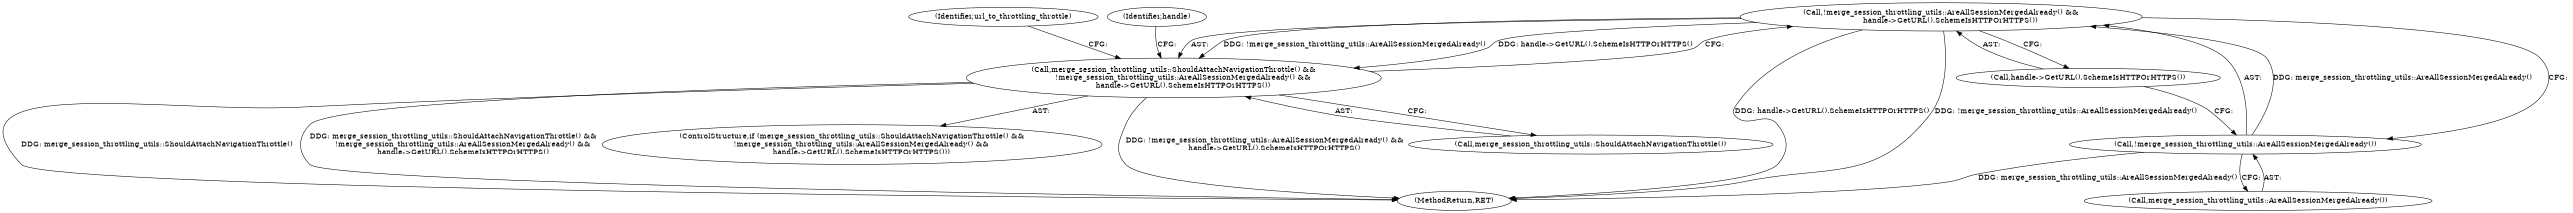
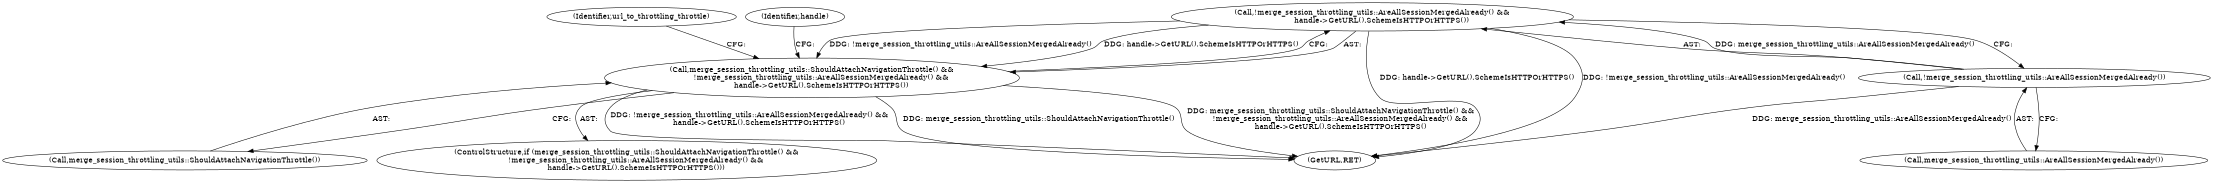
node "(Call,handle->GetURL().SchemeIsHTTPOrHTTPS())": removed
node "(MethodReturn,RET)": label "(MethodReturn,RET)" -> "(GetURL,RET)"
